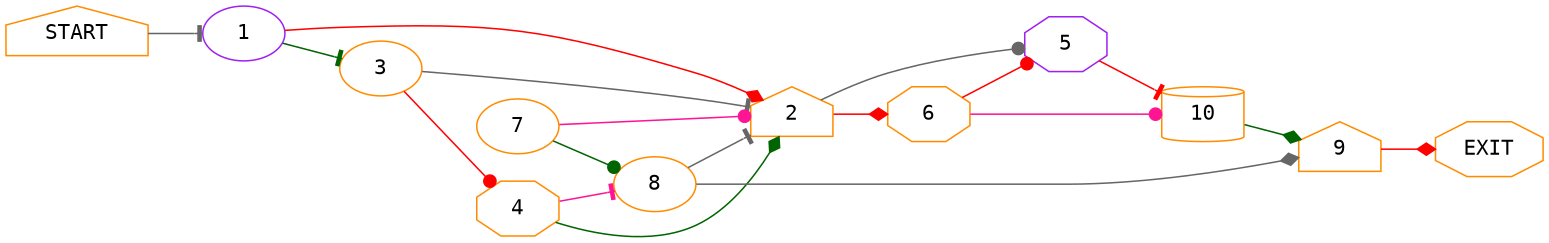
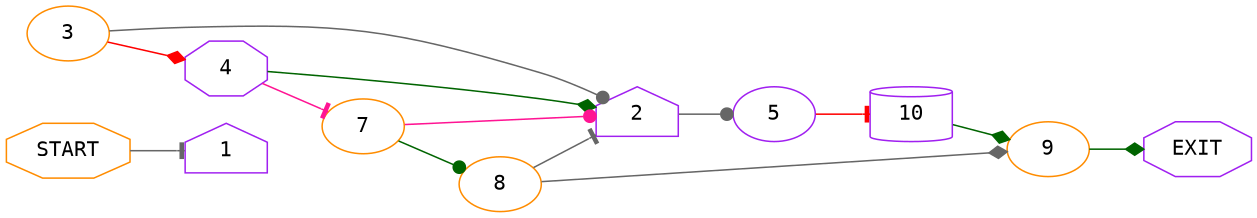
edge "1" -> "2": removed
node "START": shape house -> octagon
node "1": shape ellipse -> house
node "5": shape octagon -> ellipse
edge "1" -> "3": removed
edge "3" -> "2": arrowhead tee -> dot
node "2": color darkorange -> purple
node "6": removed
node "10": color darkorange -> purple
edge "3" -> "4": arrowhead dot -> diamond
node "9": shape house -> ellipse
edge "9" -> "EXIT": color red -> darkgreen
node "EXIT": color darkorange -> purple
edge "4" -> "8": now "4" -> "7"
node "4": color darkorange -> purple
